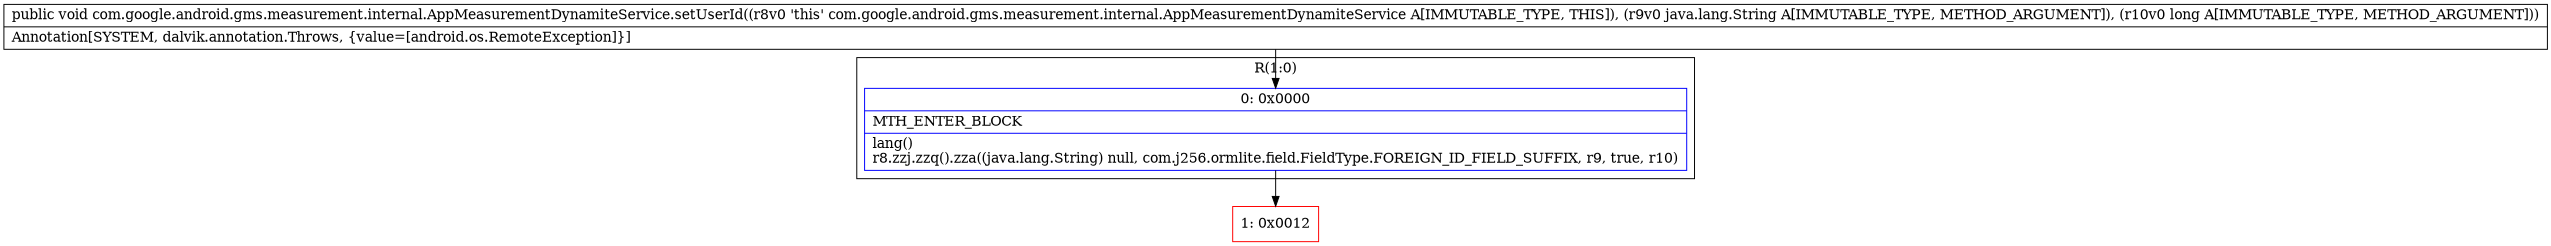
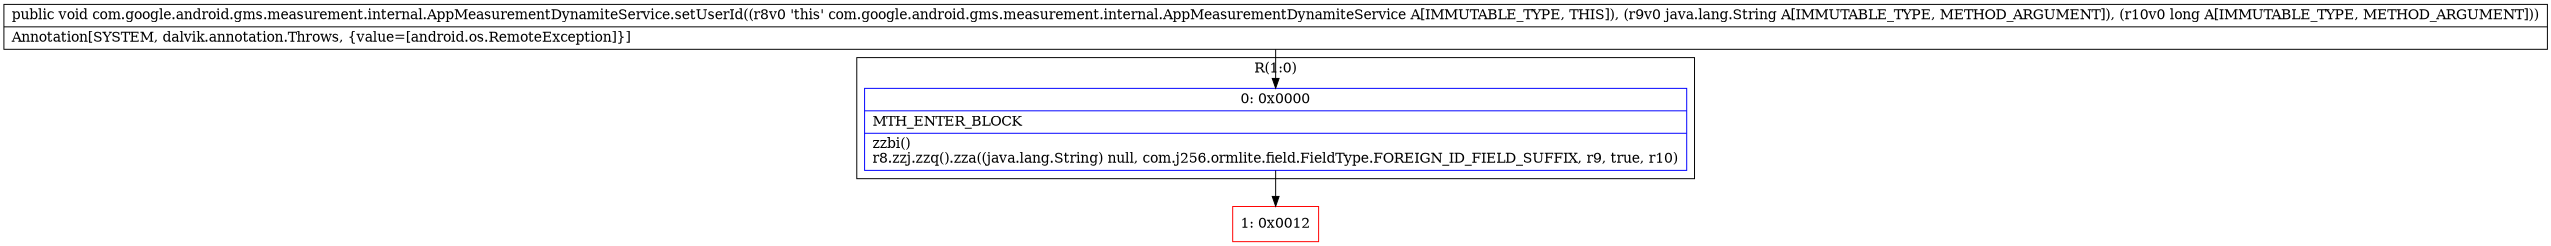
node "0: 0x0000": text "lang()" -> "zzbi()"
